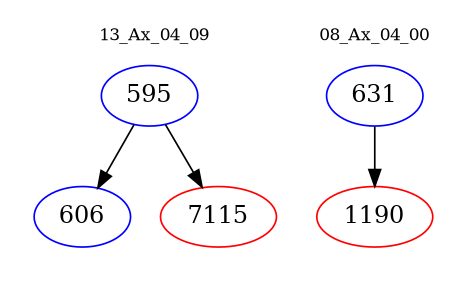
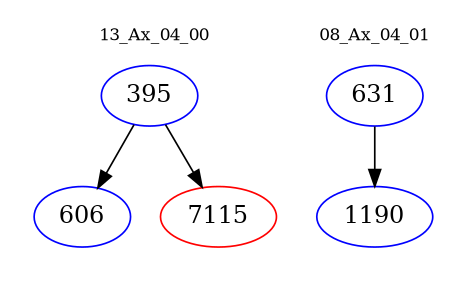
cluster "13_Ax_04_09": label "13_Ax_04_09" -> "13_Ax_04_00"
cluster "08_Ax_04_00": label "08_Ax_04_00" -> "08_Ax_04_01"
node "595": label "595" -> "395"
node "1190": color red -> blue
